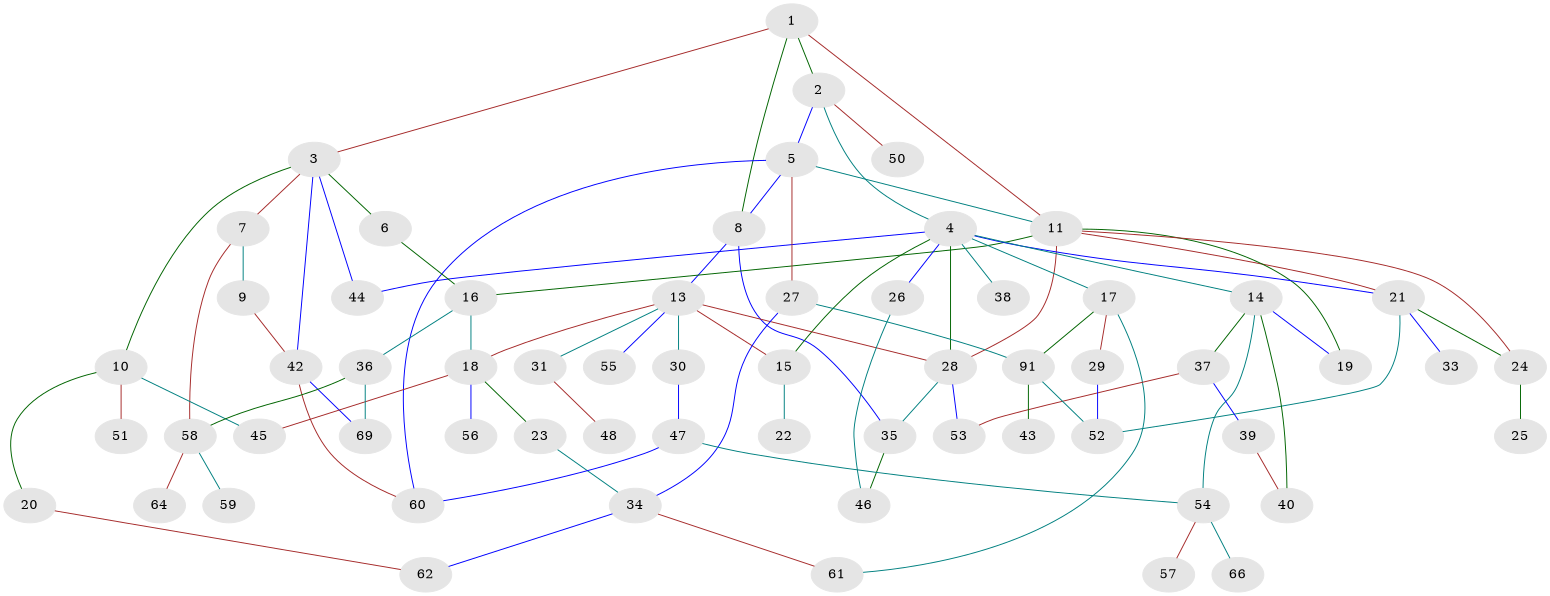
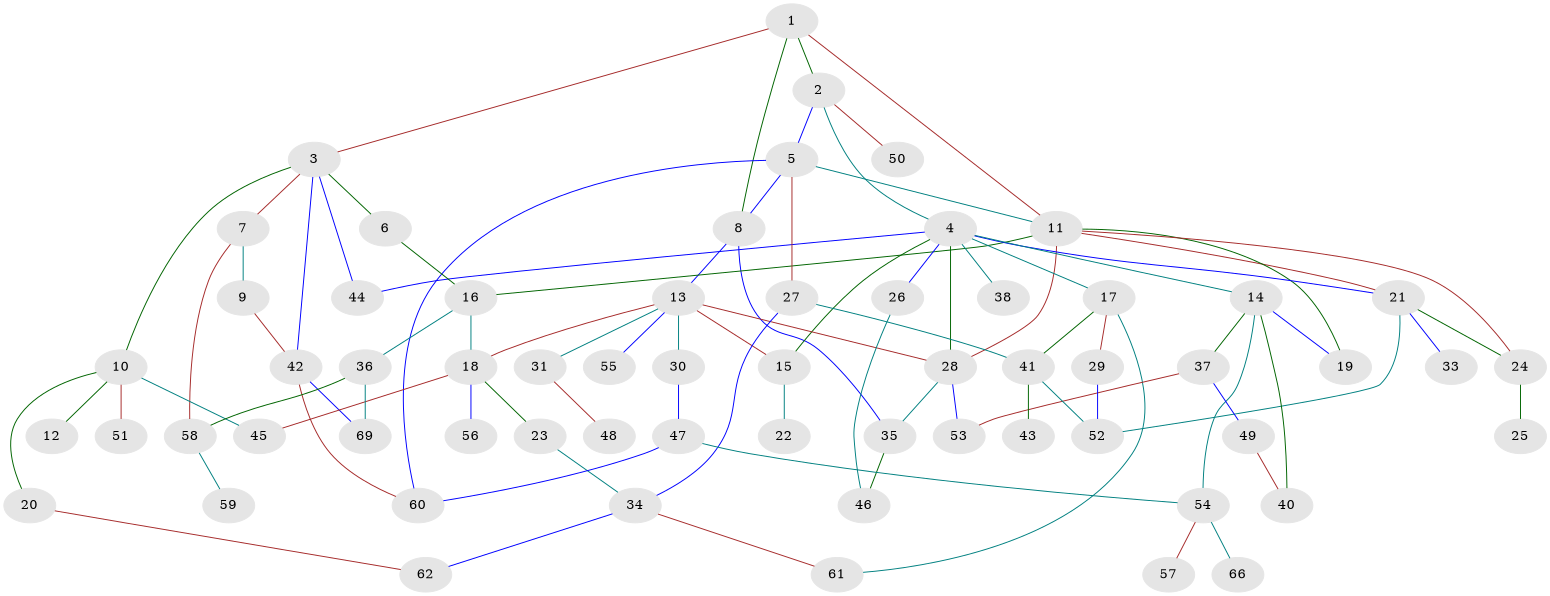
node "91": label "91" -> "41"
node "12": added
node "39": label "39" -> "49"
node "64": removed
